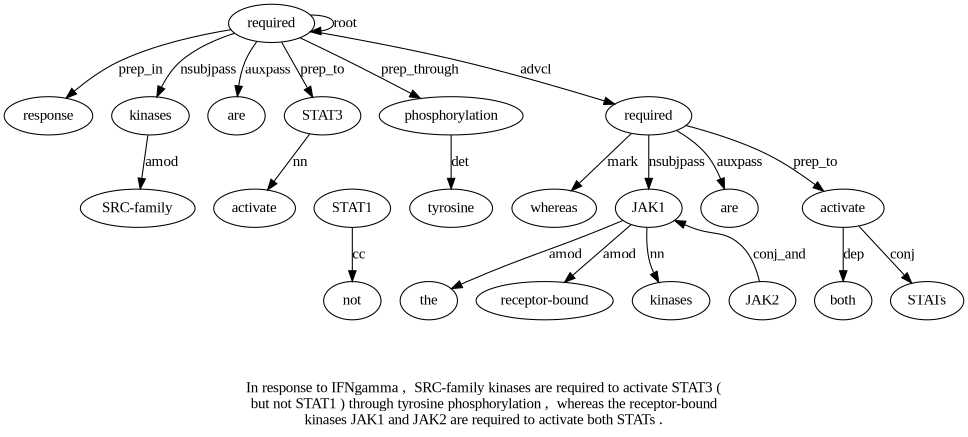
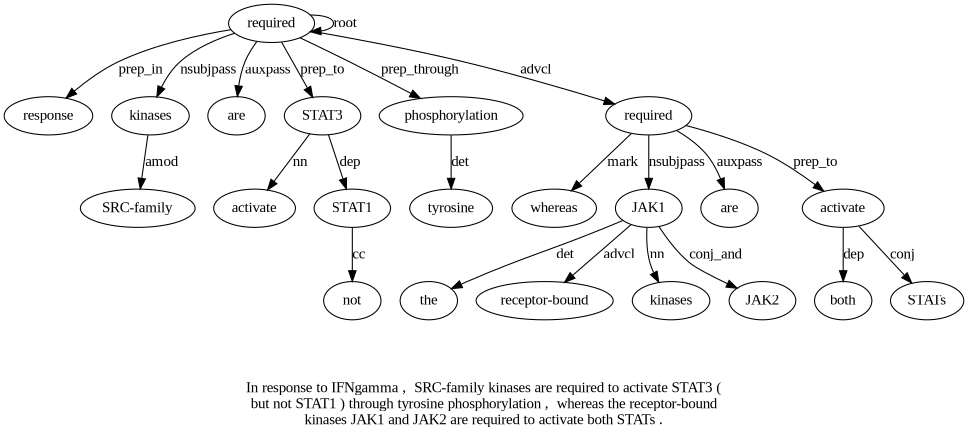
edge "STAT3" -> "STAT1": added, label "dep"
edge "JAK2" -> "JAK1": reversed
edge "JAK1" -> "the": label "amod" -> "det"
edge "JAK1" -> "receptor-bound": label "amod" -> "advcl"
